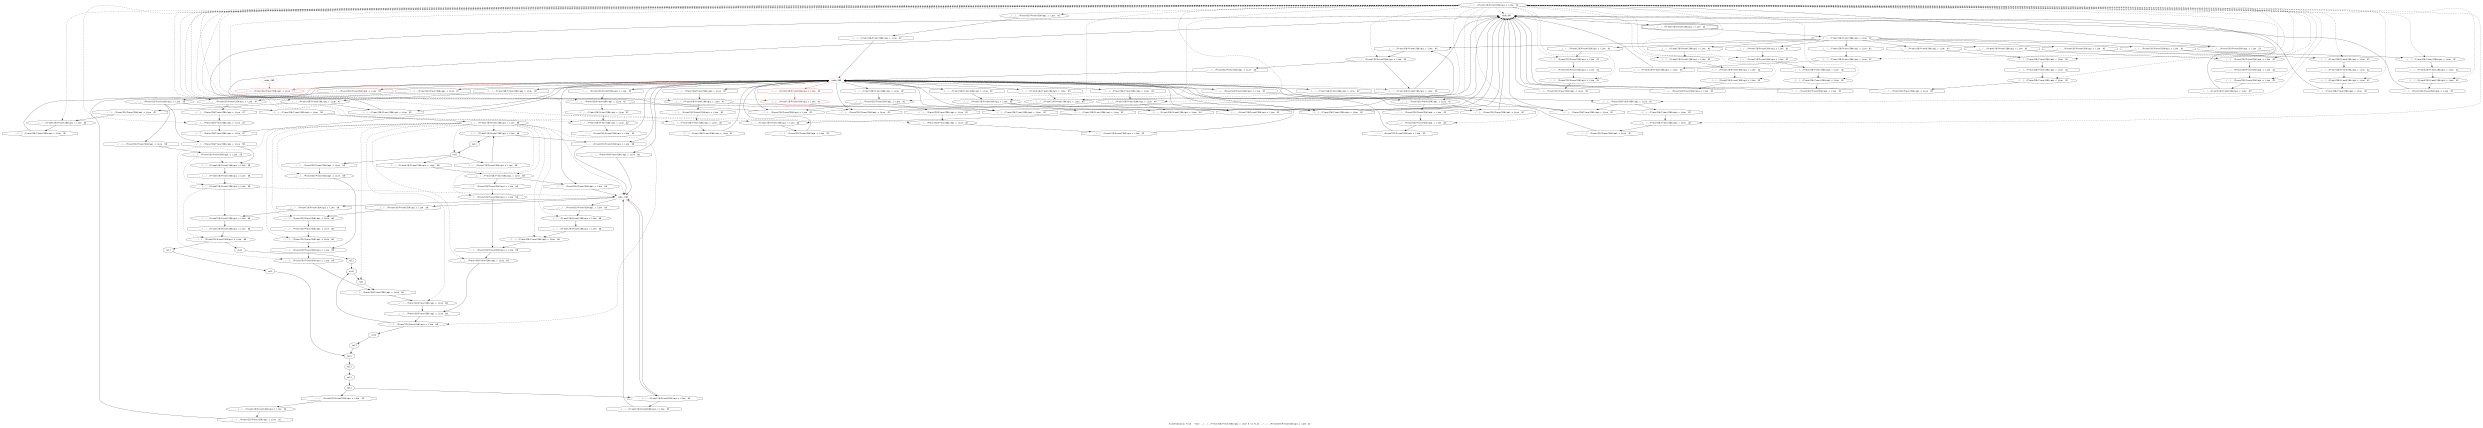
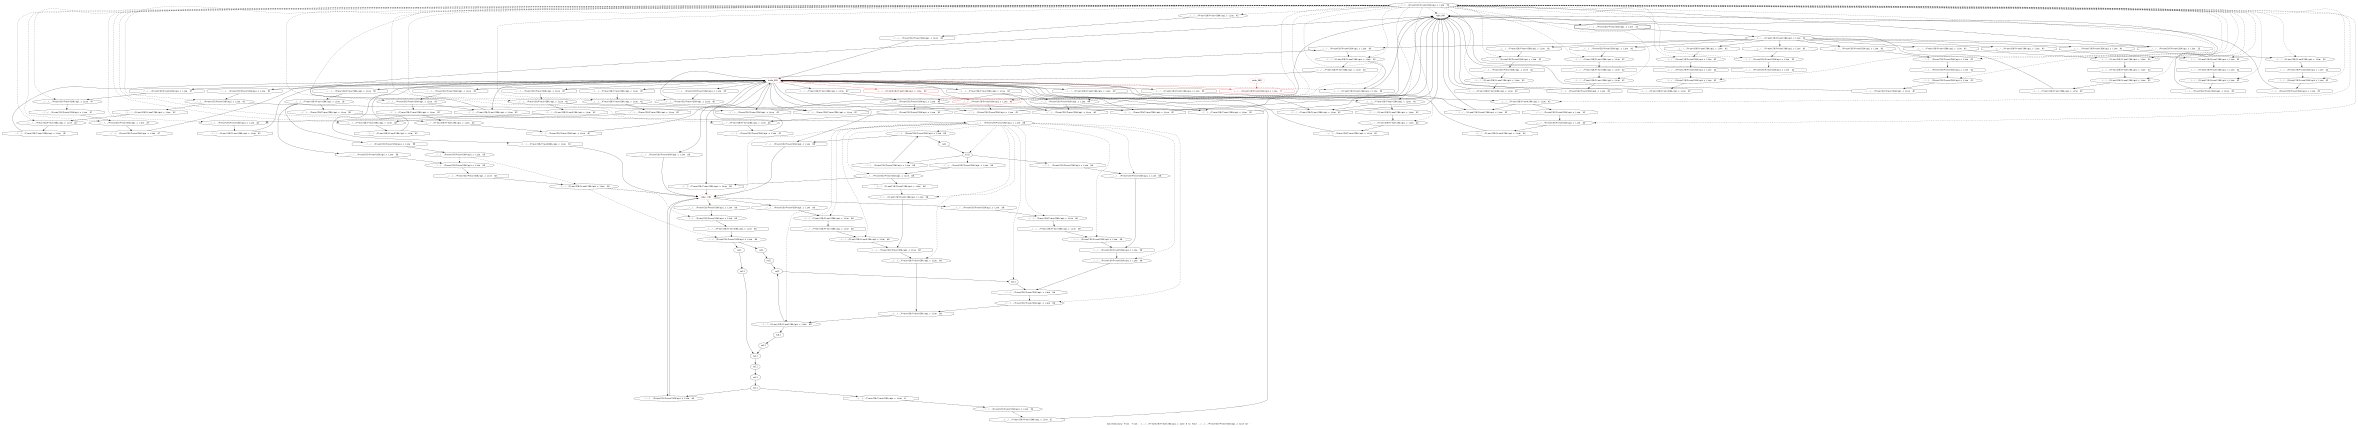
node "../../../Preon128/Preon128A/api.c Line  11": shape ellipse -> octagon
node "../../../Preon128/Preon128A/api.c Line  64": shape octagon -> ellipse
edge "../../../Preon128/Preon128A/api.c Line  64" -> "../../../Preon128/Preon928A/api.c Line  62": now "node_989" -> "../../../Preon128/Preon928A/api.c Line  62"
